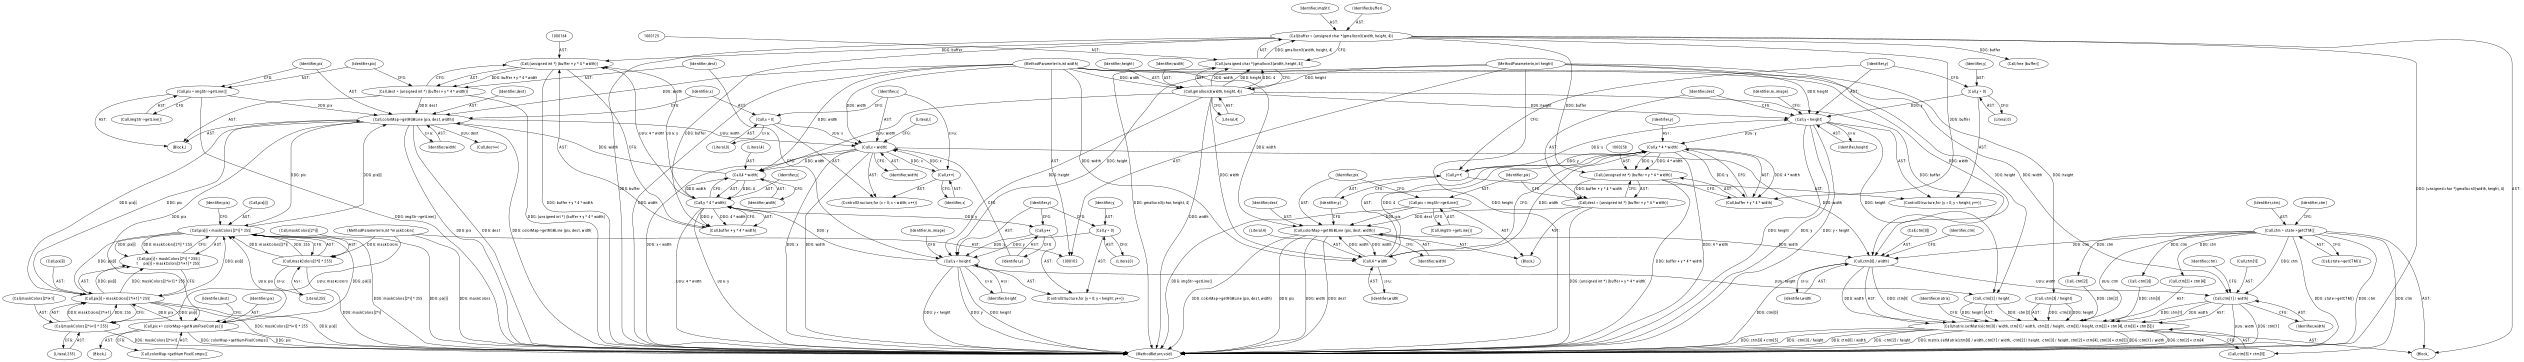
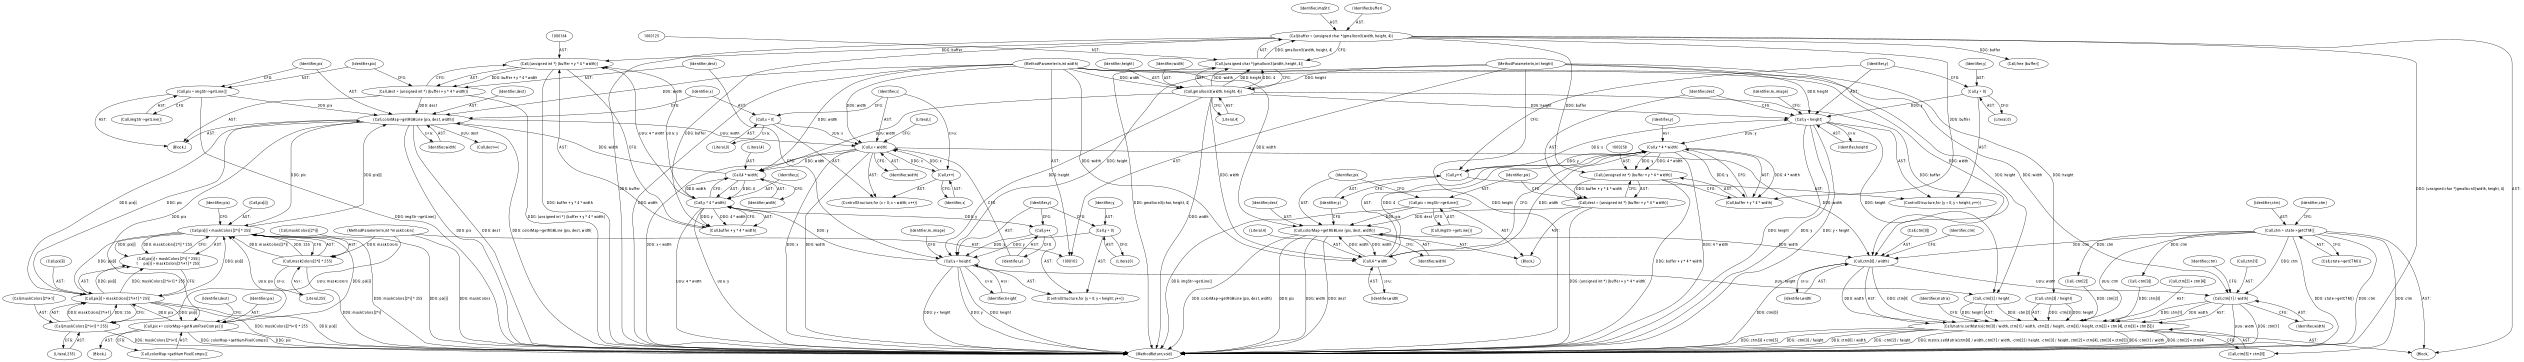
edge "(Call,ctm = state->getCTM())" -> "(Call,ctm[2] + ctm[4])": removed, label "DDG: ctm"
